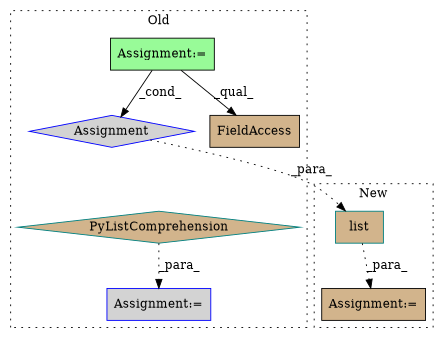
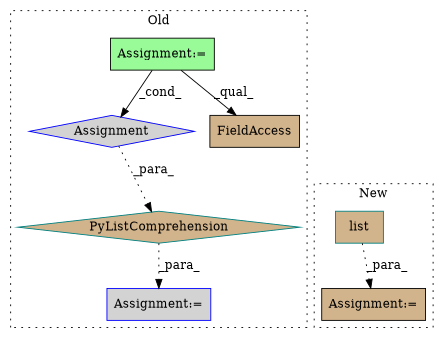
edge "Assignment" -> "list": now "Assignment" -> "PyListComprehension"
